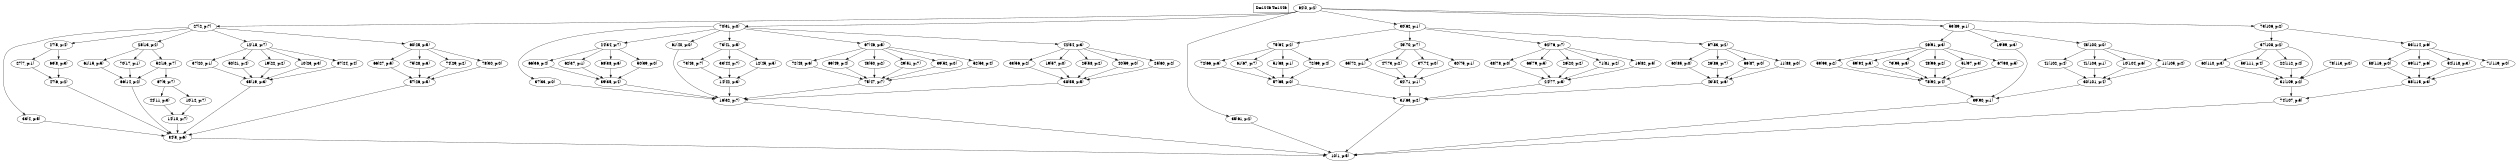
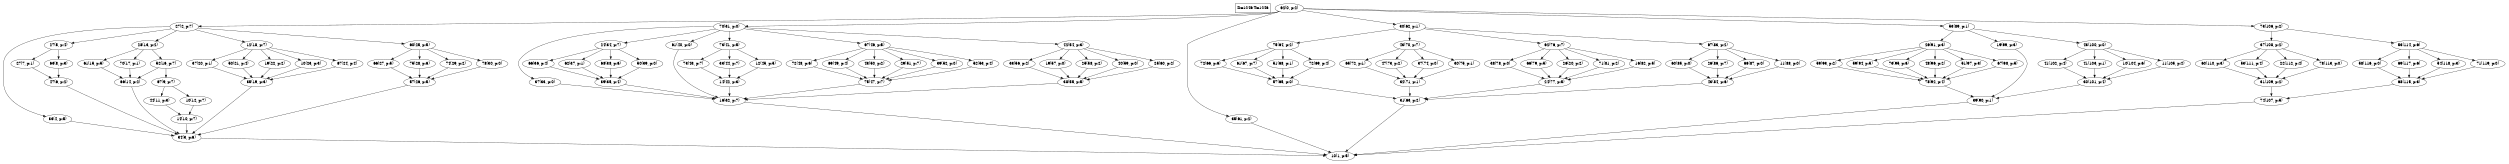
edge "37(108, p:2)" -> "31(109, p:2)": now "37(108, p:2)" -> "78(113, p:0)"
